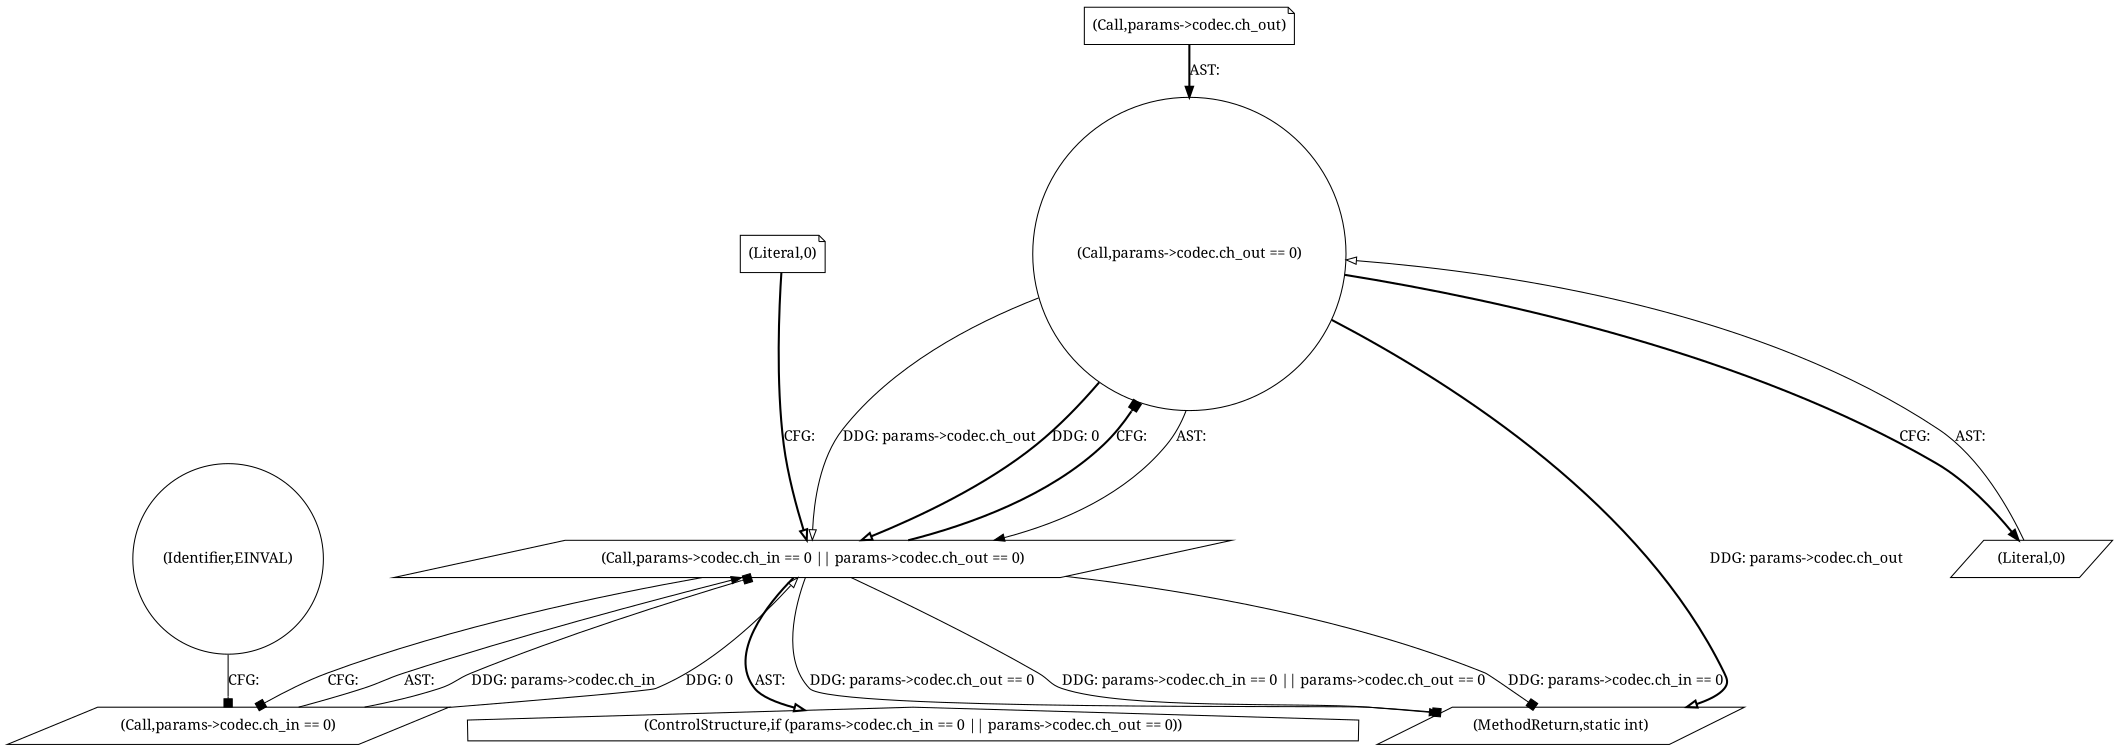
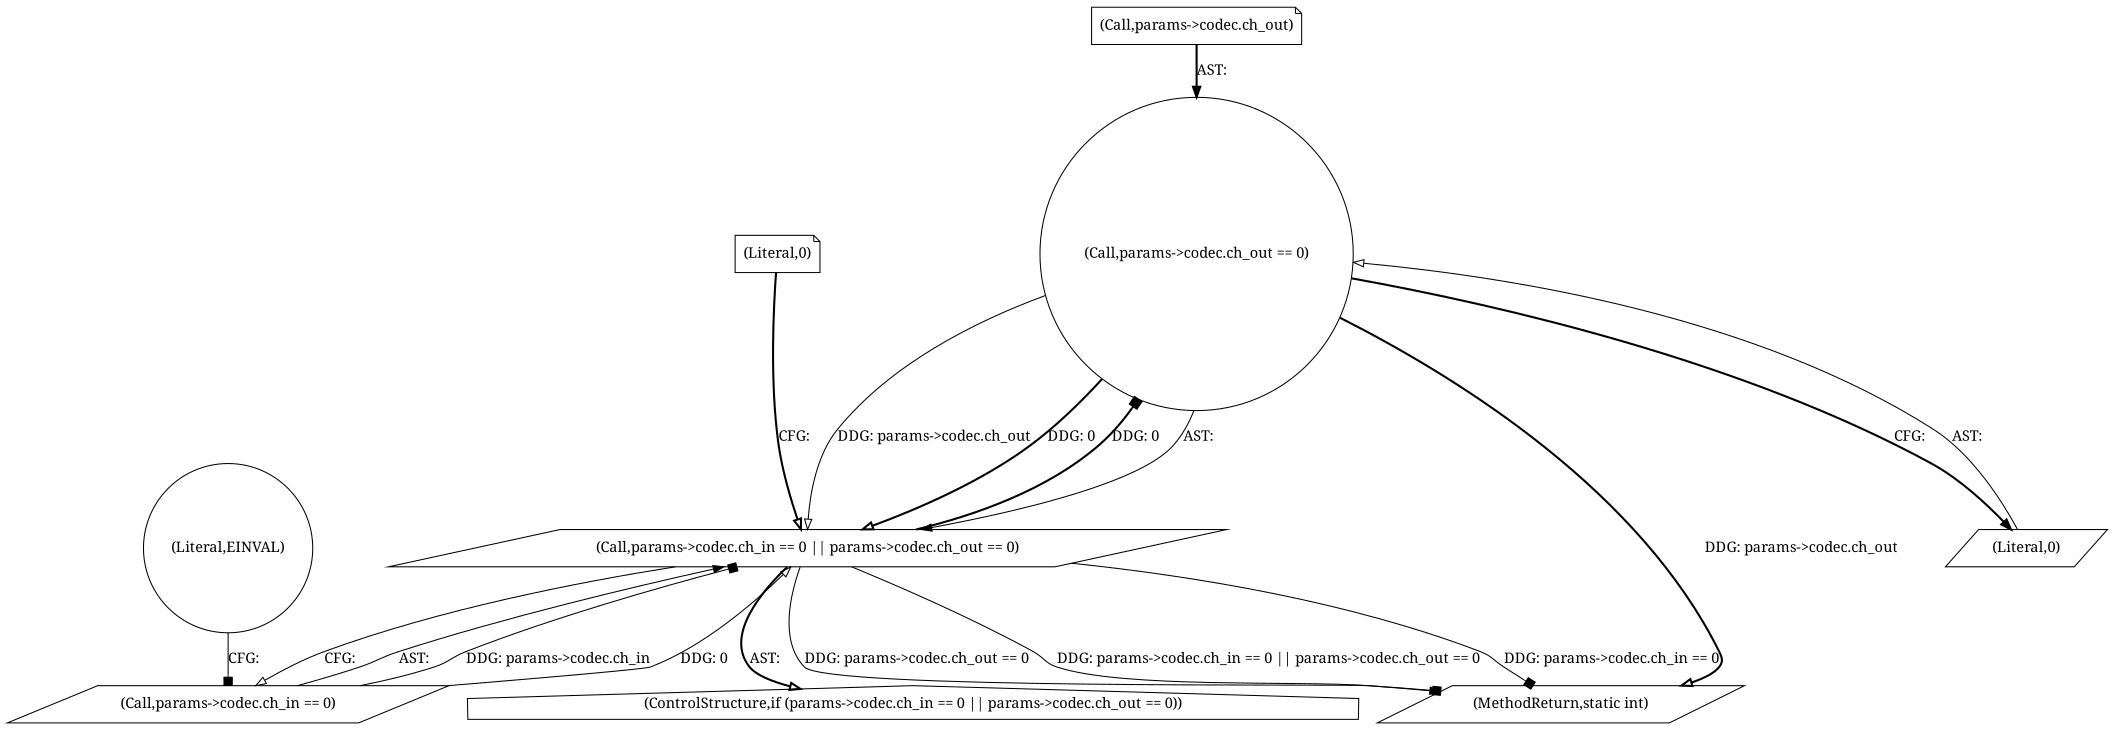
edge "(Call,params->codec.ch_in == 0 || params->codec.ch_out == 0)" -> "(Call,params->codec.ch_out == 0)": label "CFG: " -> "DDG: 0"
node "(Identifier,EINVAL)": label "(Identifier,EINVAL)" -> "(Literal,EINVAL)"
edge "(Call,params->codec.ch_in == 0 || params->codec.ch_out == 0)" -> "(Call,params->codec.ch_in == 0)": arrowhead box -> onormal
